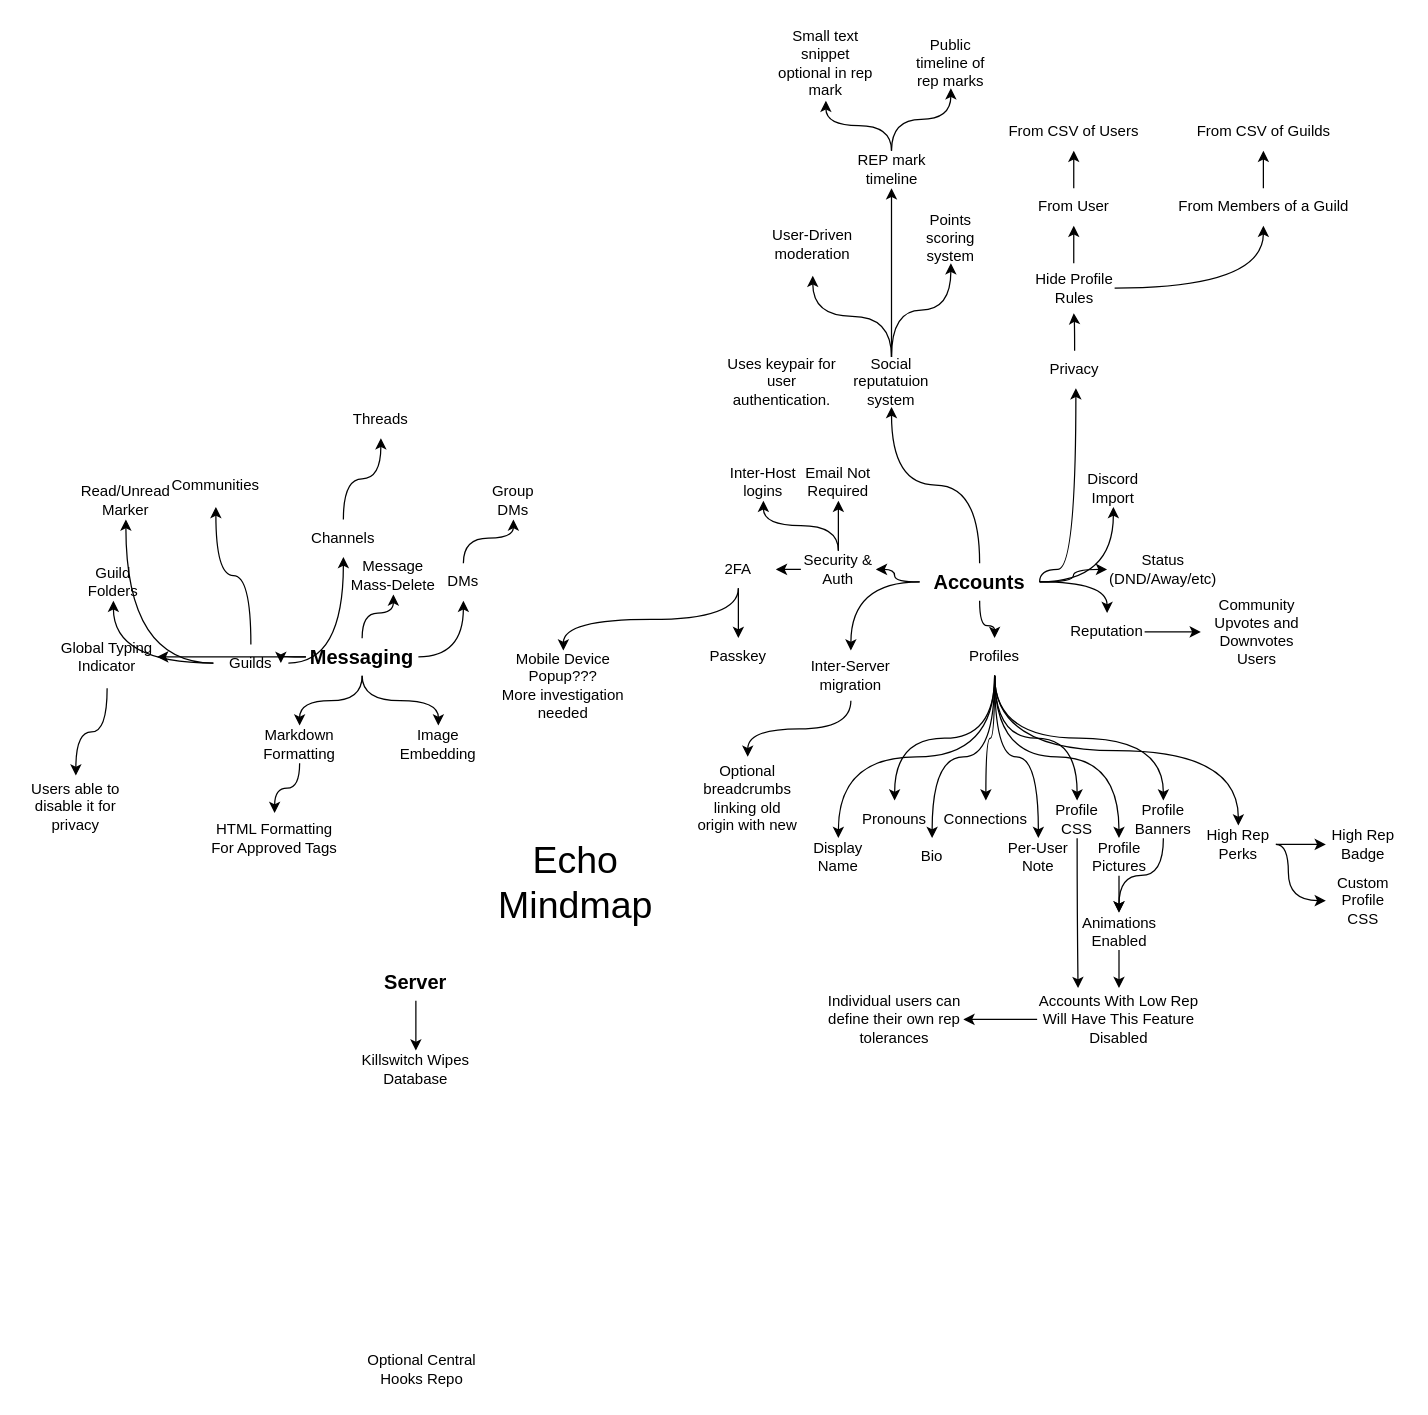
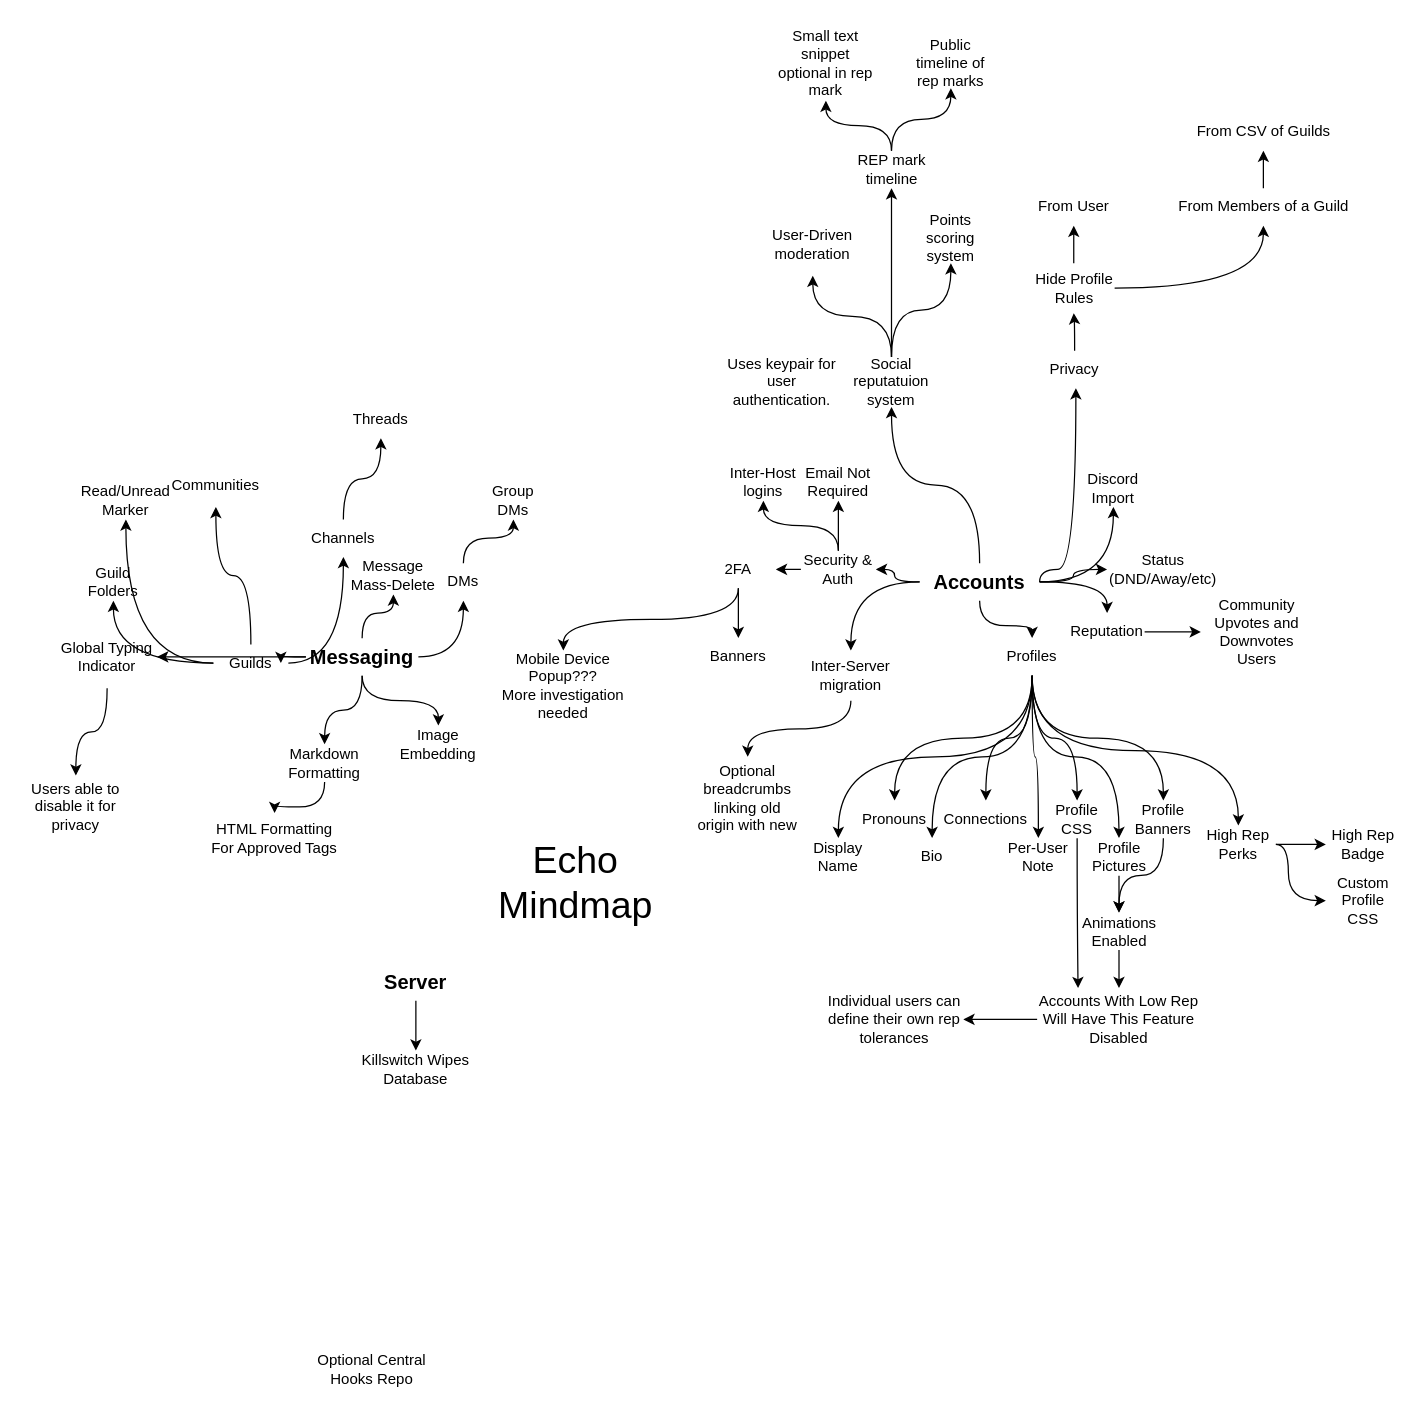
node "From CSV of Users": removed
edge "From User" -> "From CSV of Users": removed
node "Passkey": label "Passkey" -> "Banners"
node "Profiles": moved (994, 657) -> (1032, 657)
node "Markdown Formatting": moved (299, 744) -> (324, 763)
node "Optional Central Hooks Repo": moved (422, 1369) -> (372, 1369)
